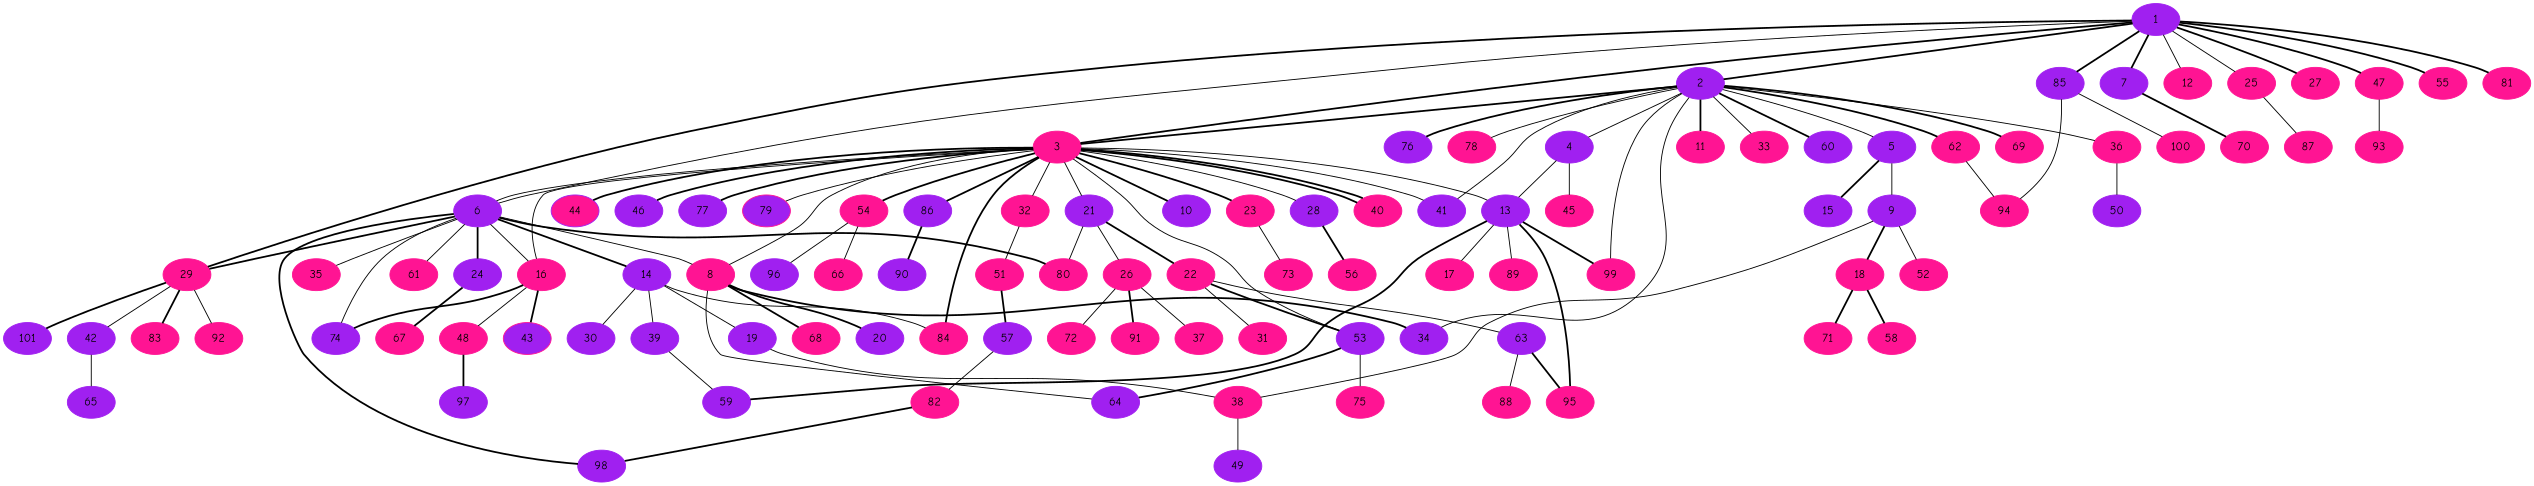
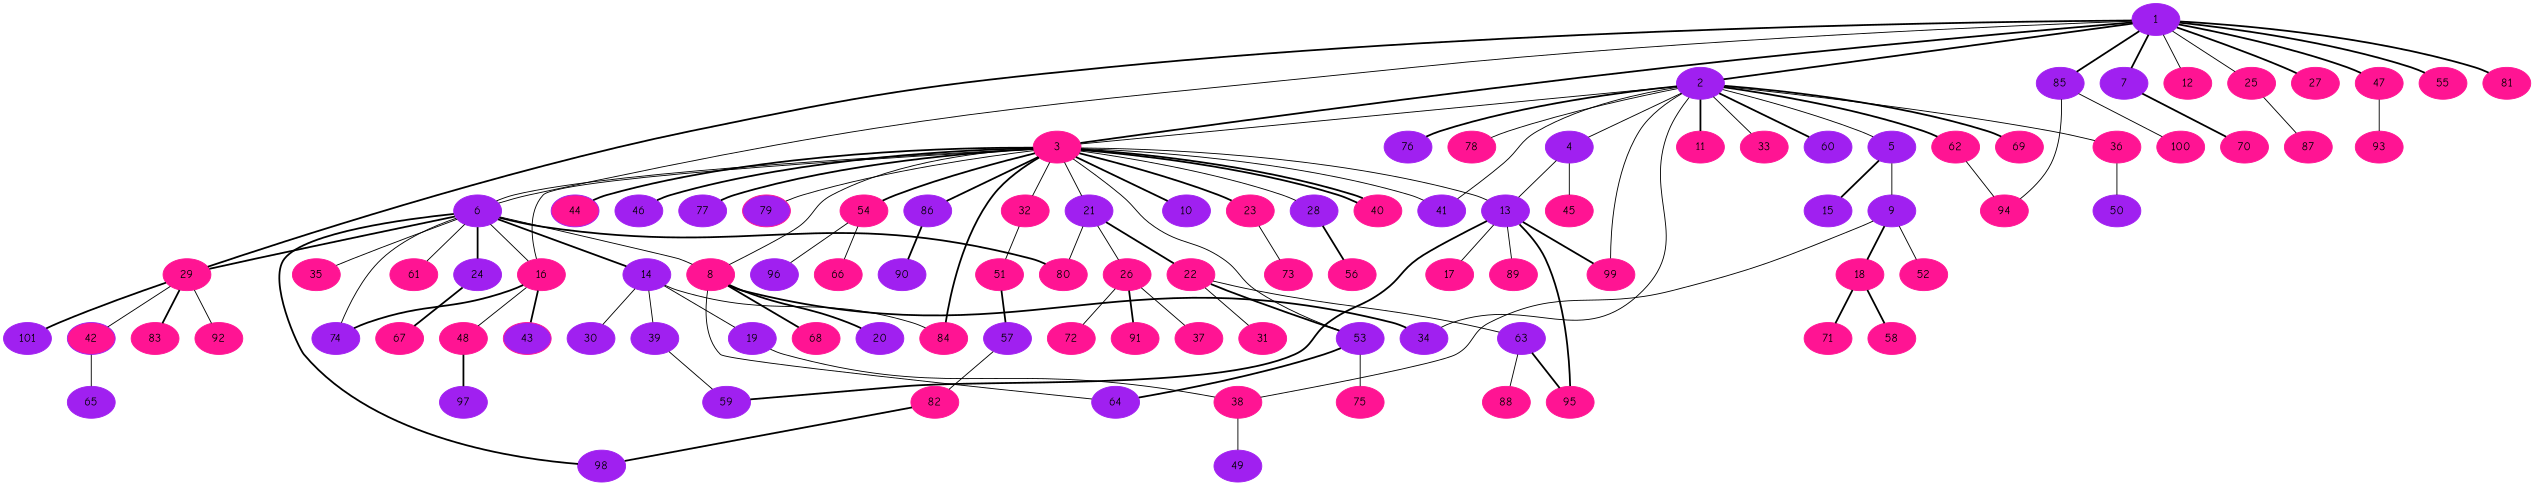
edge "2" -- "3": style bold -> solid
node "42": fillcolor purple -> deeppink
